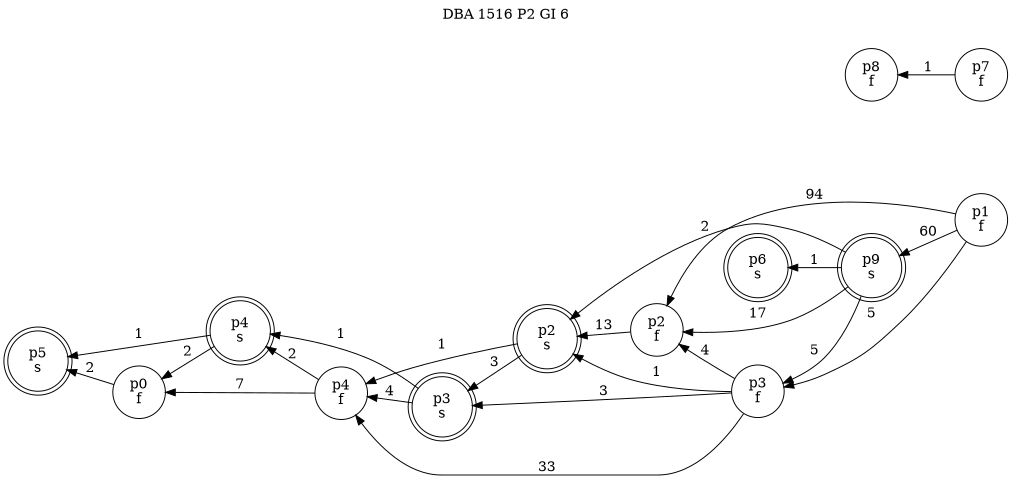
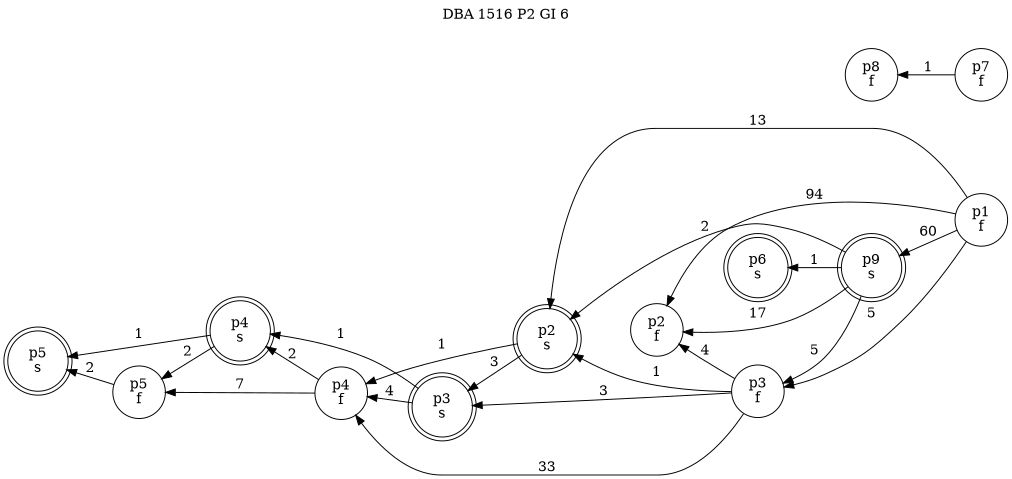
edge "p2 f" -> "p2 s": now "p1 f" -> "p2 s"
node "p0 f": label "p0 f" -> "p5 f"
